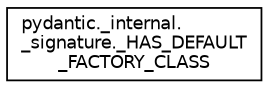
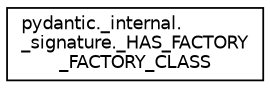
node "pydantic._internal. _signature._HAS_DEFAULT _FACTORY_CLASS": label "pydantic._internal. _signature._HAS_DEFAULT _FACTORY_CLASS" -> "pydantic._internal. _signature._HAS_FACTORY _FACTORY_CLASS"
